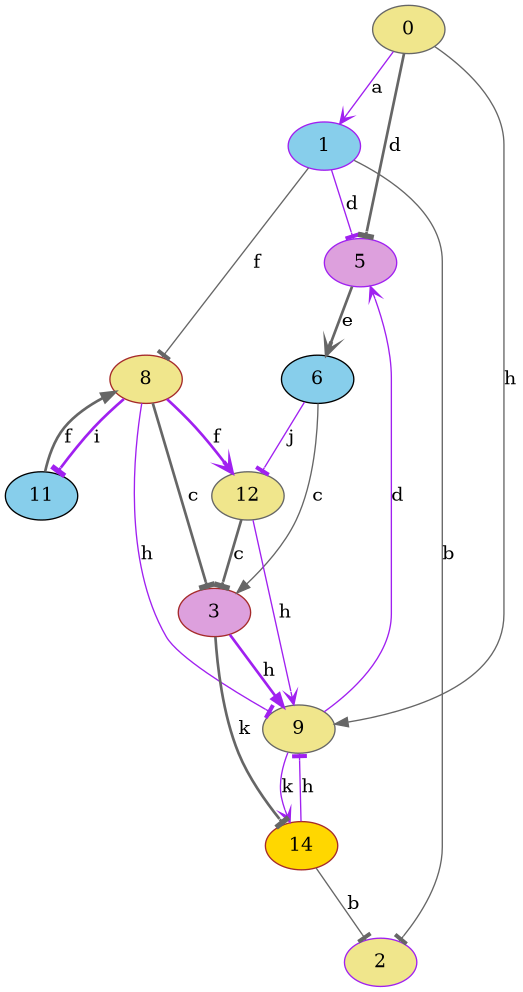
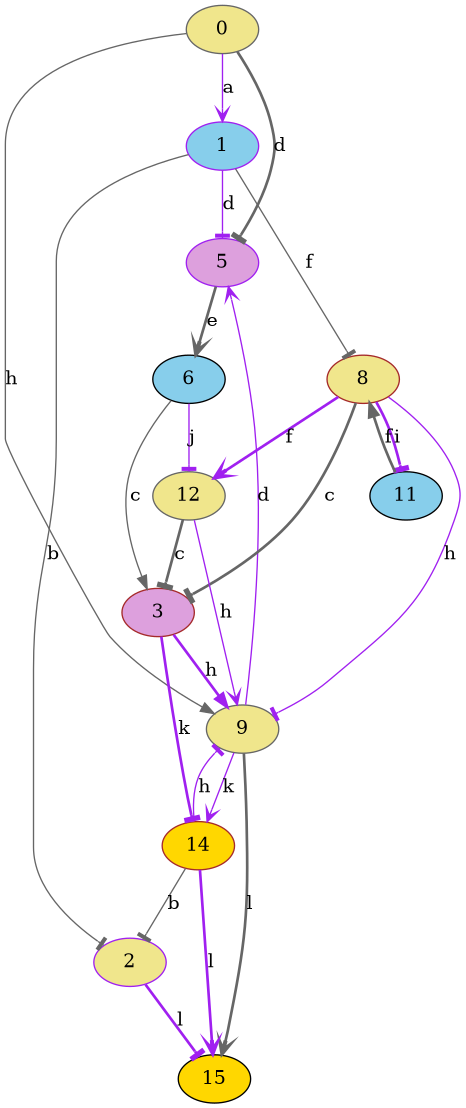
edge "3" -> "14": color gray40 -> purple
node "15": added
